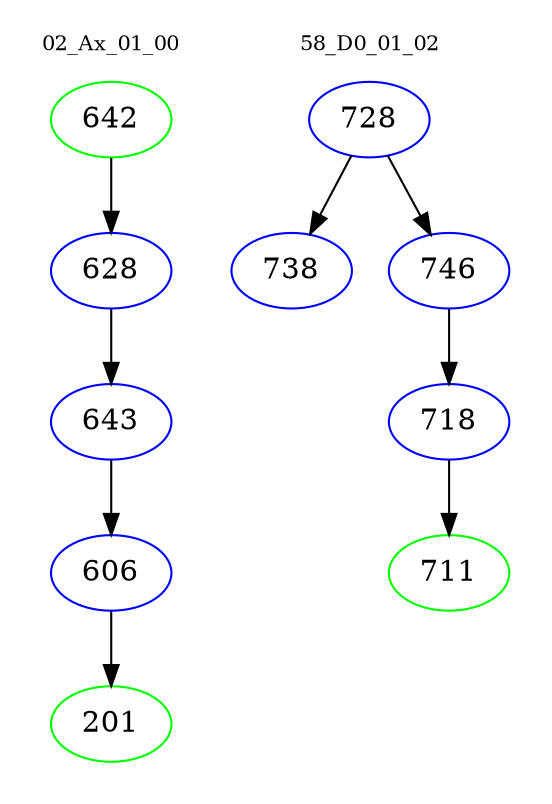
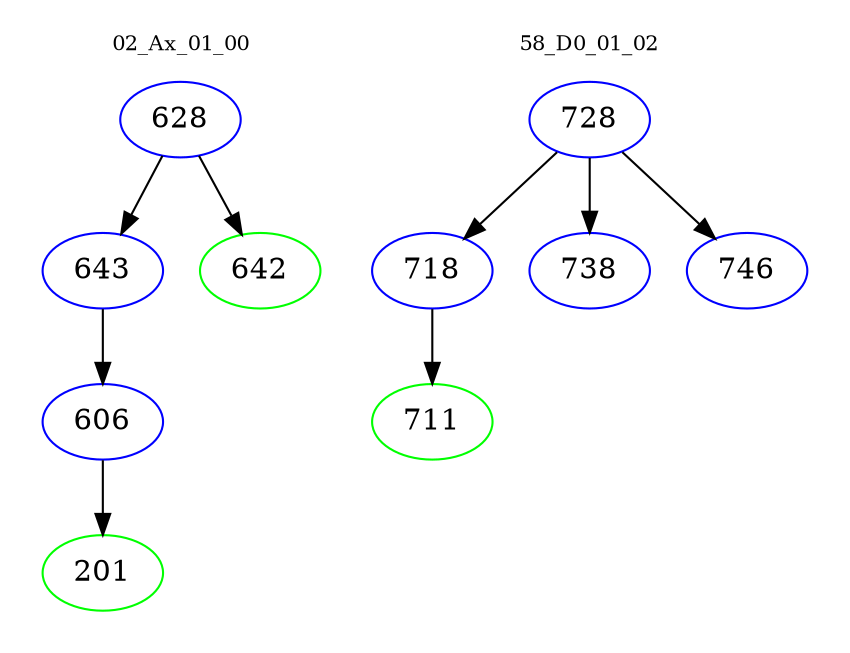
edge "642" -> "628": reversed
edge "746" -> "718": now "728" -> "718"
